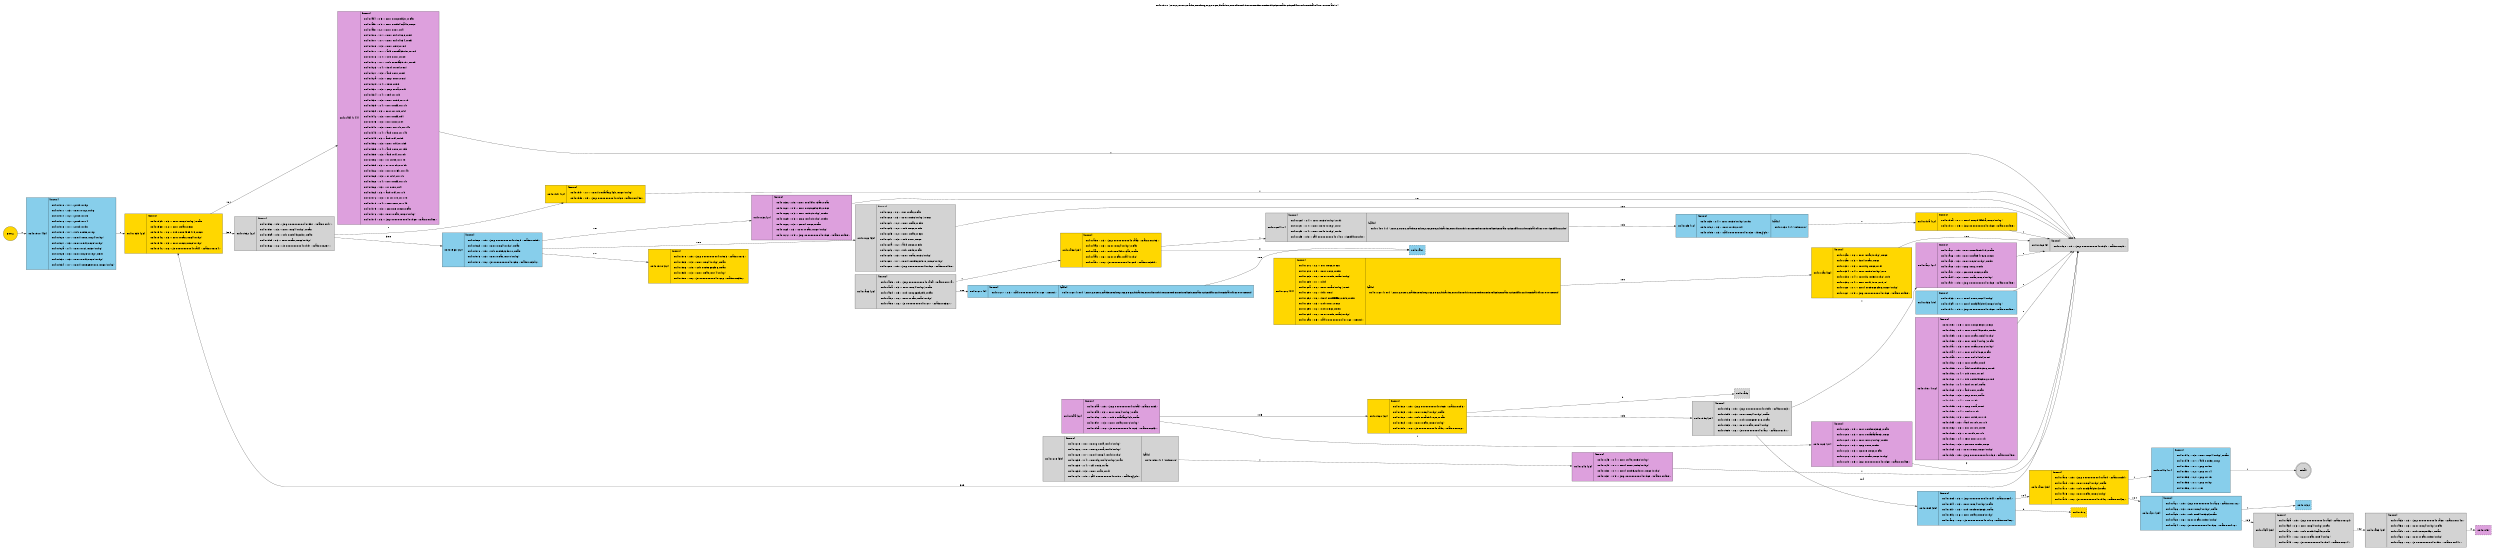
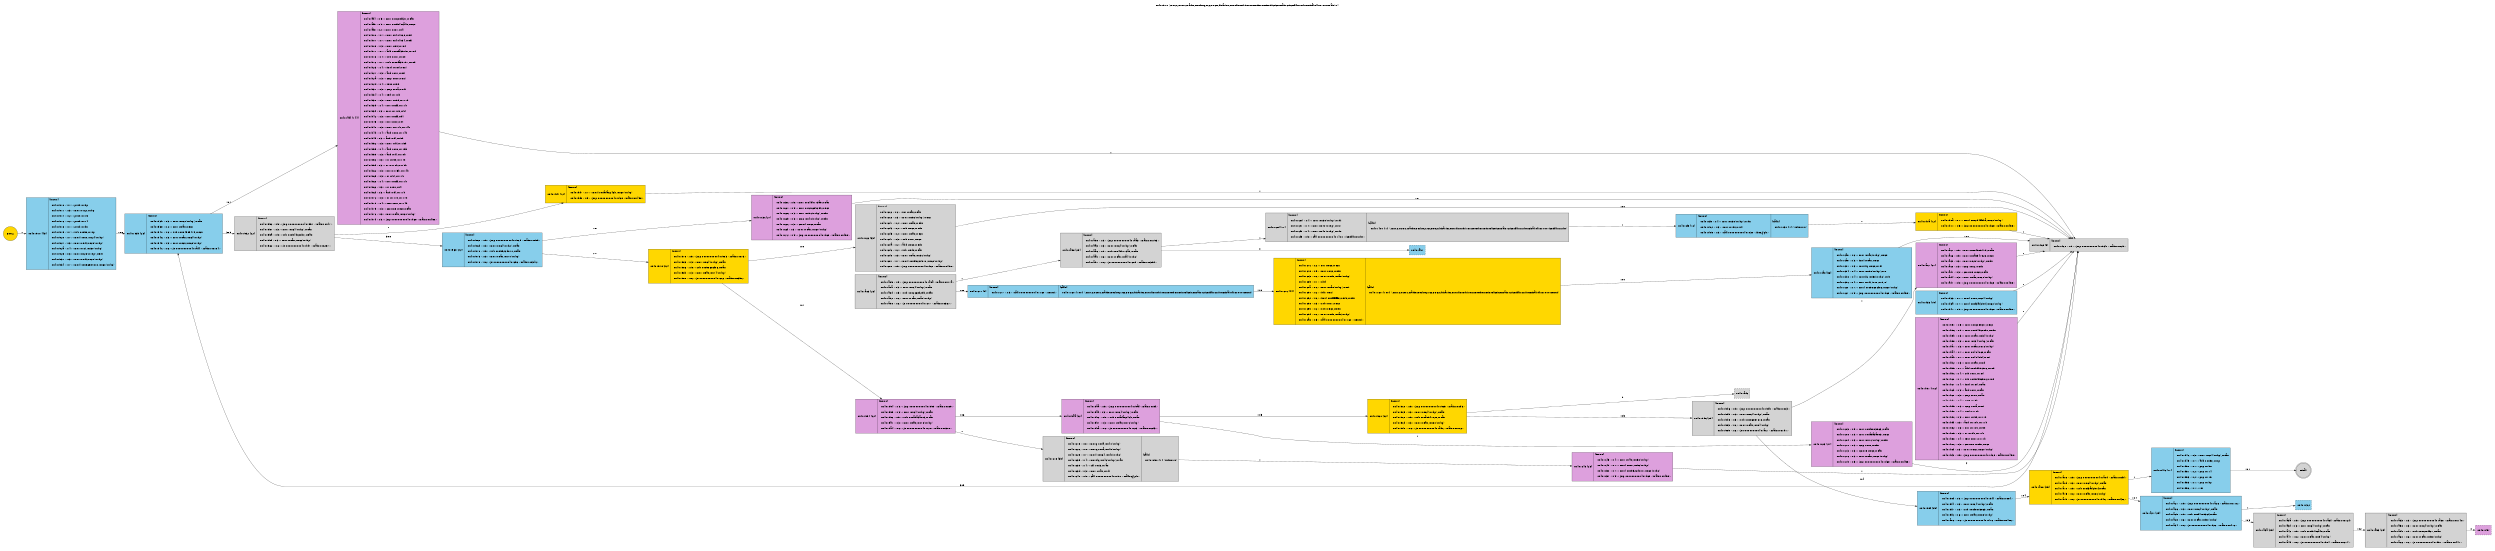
edge "0x401ced [17]" -> "0x401cfe [12]": label " 103" -> " 1"
edge "0x401910 [43]" -> "0x40193b [23]": label " 1" -> " 106"
node "0x40193b [23]": fillcolor gold -> skyblue
edge "0x401968 [22]" -> "0x401ccc [33]": now "0x40197e [22]" -> "0x401ccc [33]"
edge "0x401c77 [5]" -> "0x401ab7": now "0x401c77 [5]" -> "0x401c7c [44]"
node "0x401a9e [25]": fillcolor gold -> lightgrey
node "0x401ca8 [36]": fillcolor gold -> skyblue
node "0x401994 [22]": added
edge "0x401d46 [17]" -> "Final": label " 1" -> " 101"
node "0x401d16": removed
